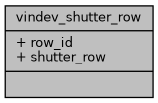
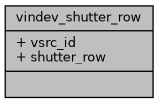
node "vindev_shutter_row": text "+ row_id" -> "+ vsrc_id"
